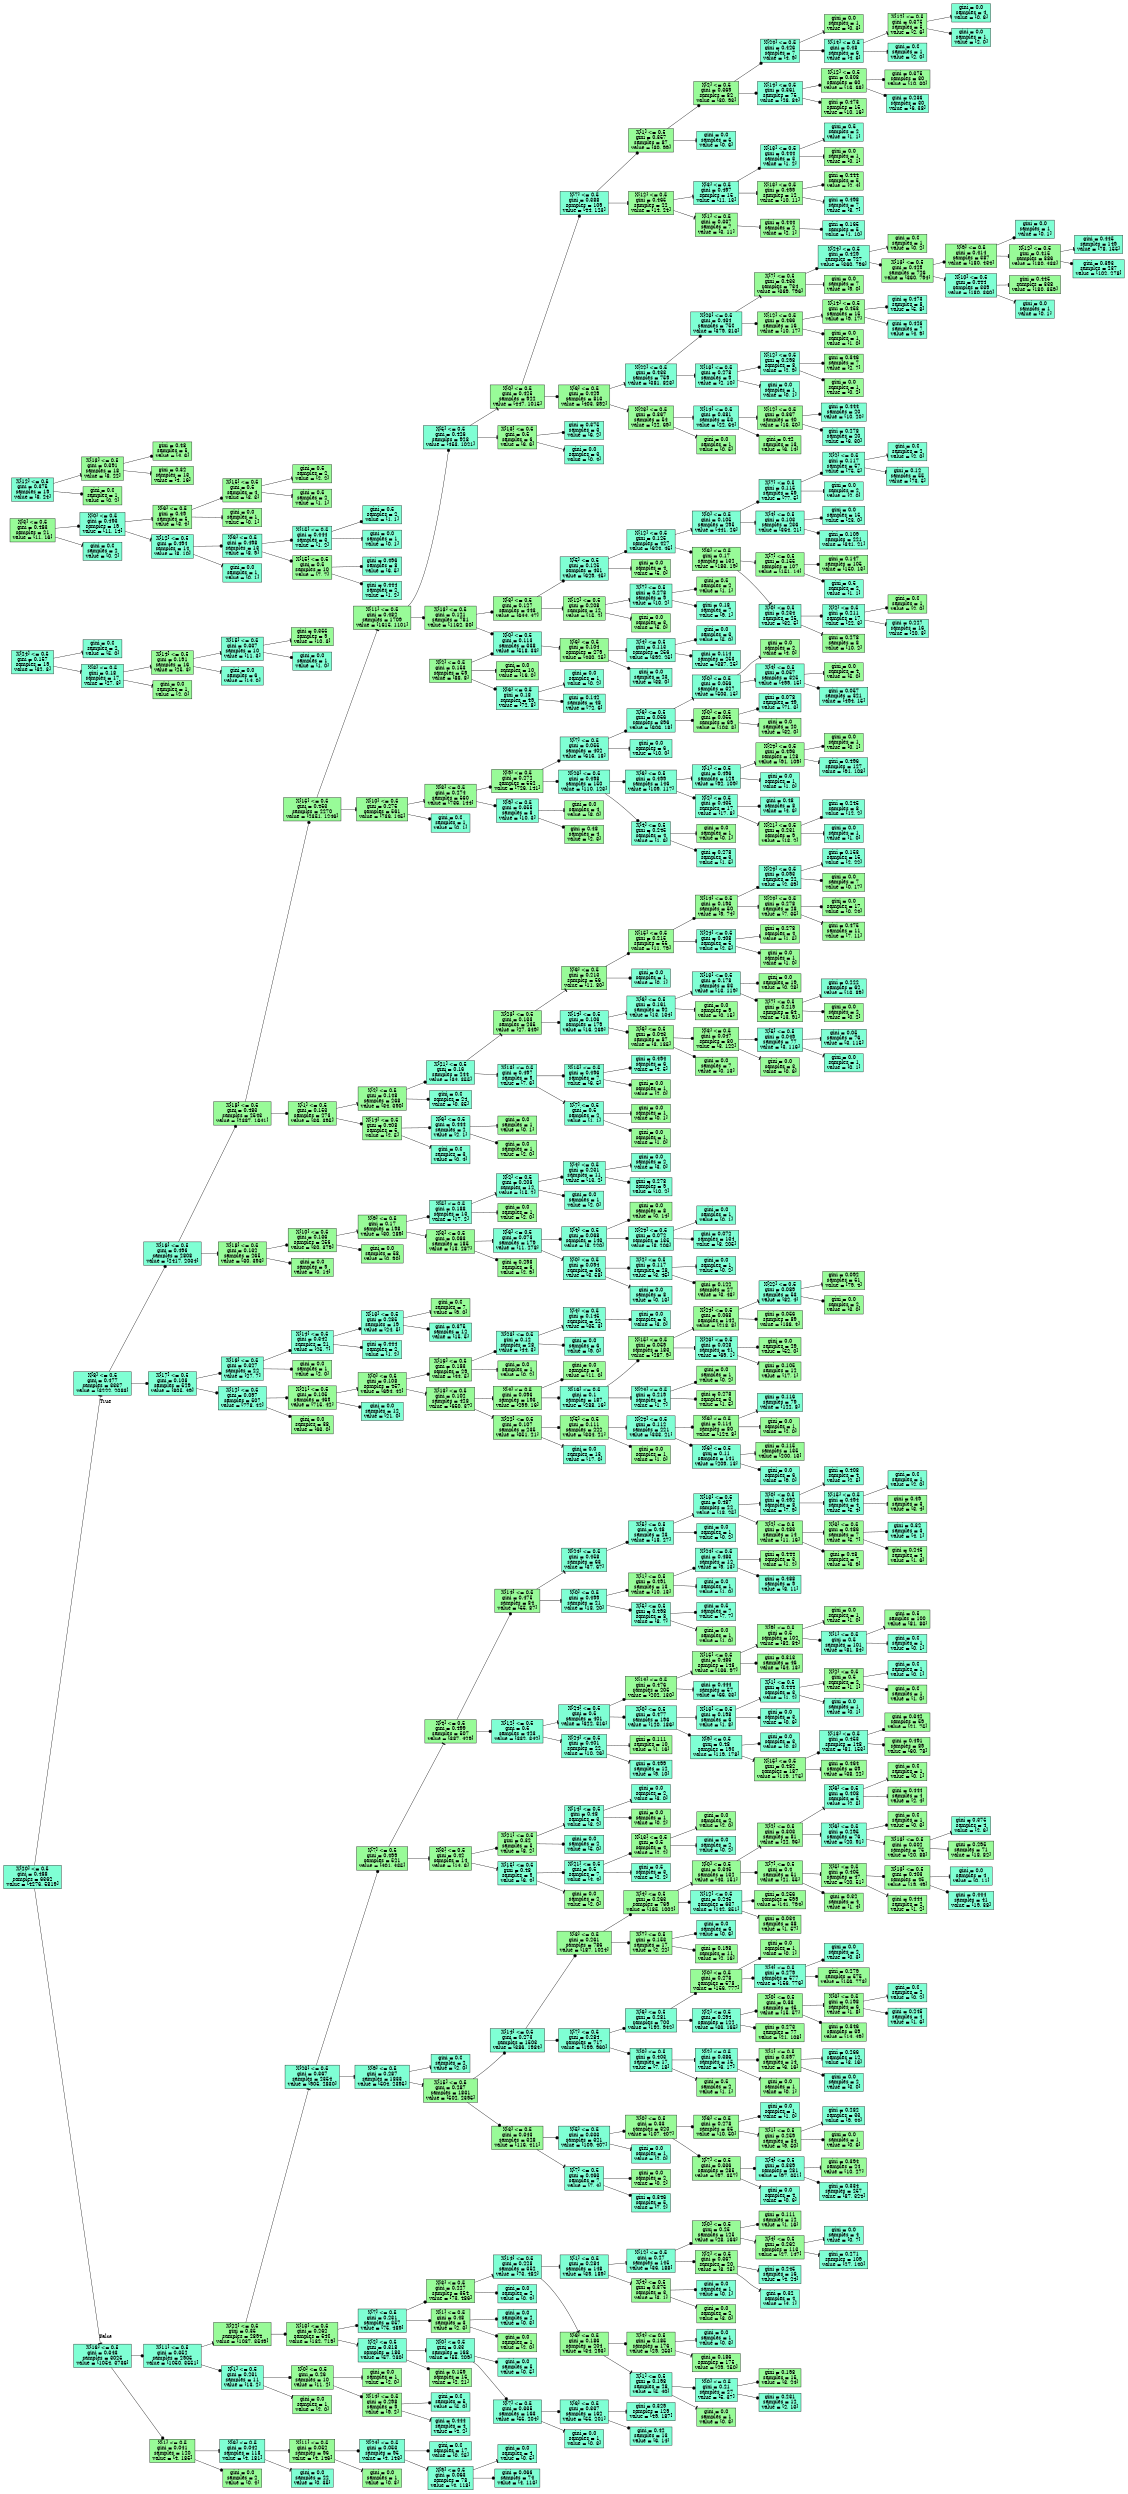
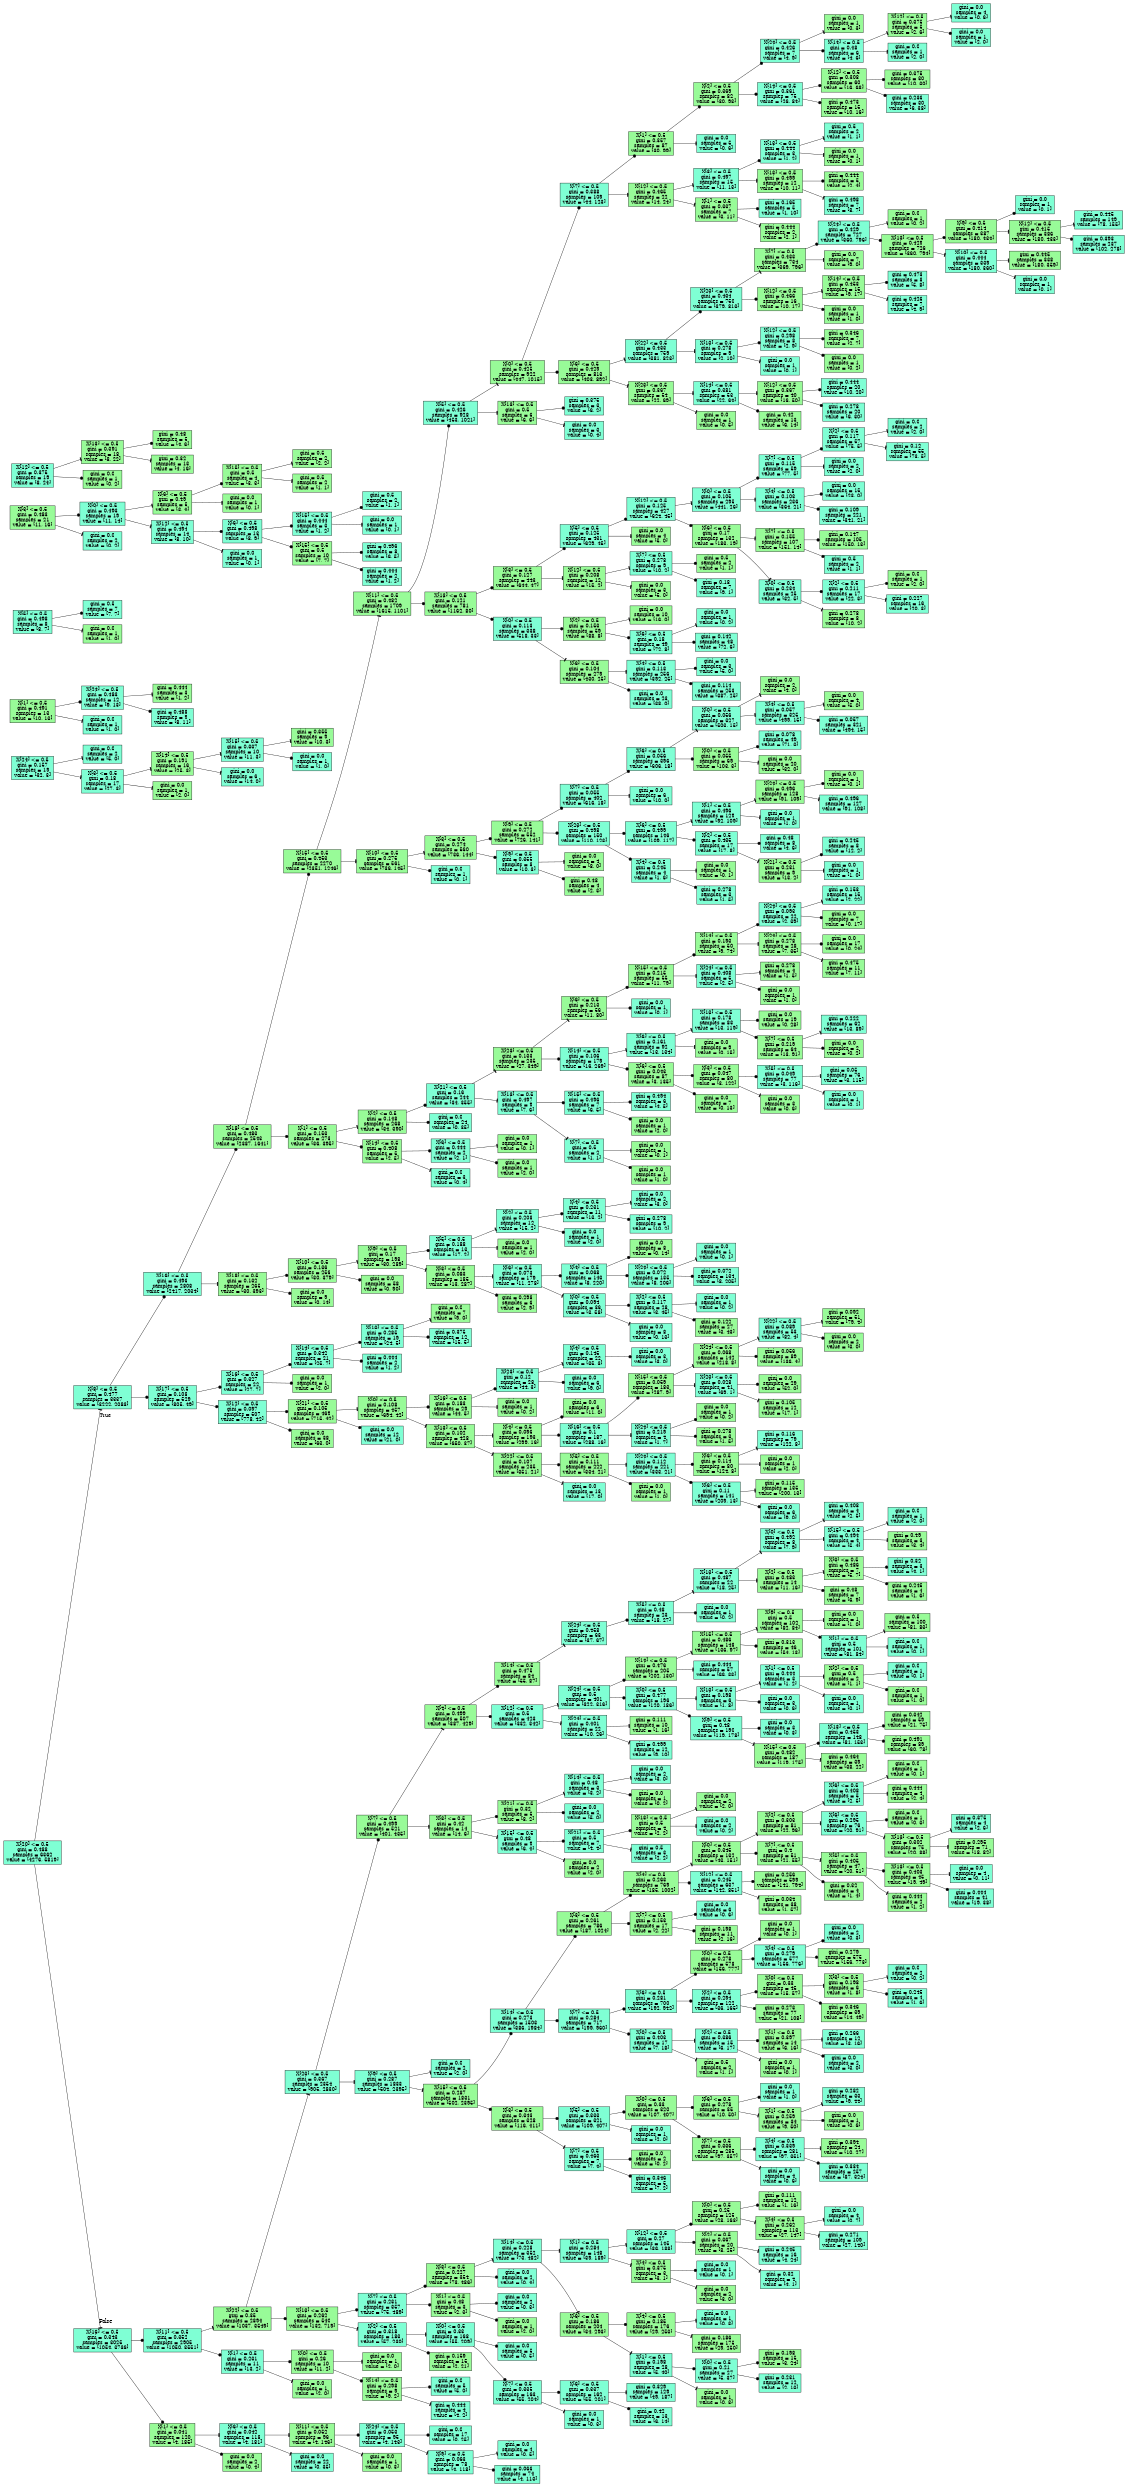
edge "gini = 0.444 samples = 2 value = [2, 1]" -> "gini = 0.165 samples = 5 value = [1, 10]": now "X[1] <= 0.5 gini = 0.337 samples = 7 value = [3, 11]" -> "gini = 0.165 samples = 5 value = [1, 10]"
edge "X[2] <= 0.5 gini = 0.153 samples = 59 value = [88, 8]" -> "X[0] <= 0.5 gini = 0.113 samples = 338 value = [518, 33]": reversed
node "X[0] <= 0.5 gini = 0.499 samples = 21 value = [18, 20]": removed
